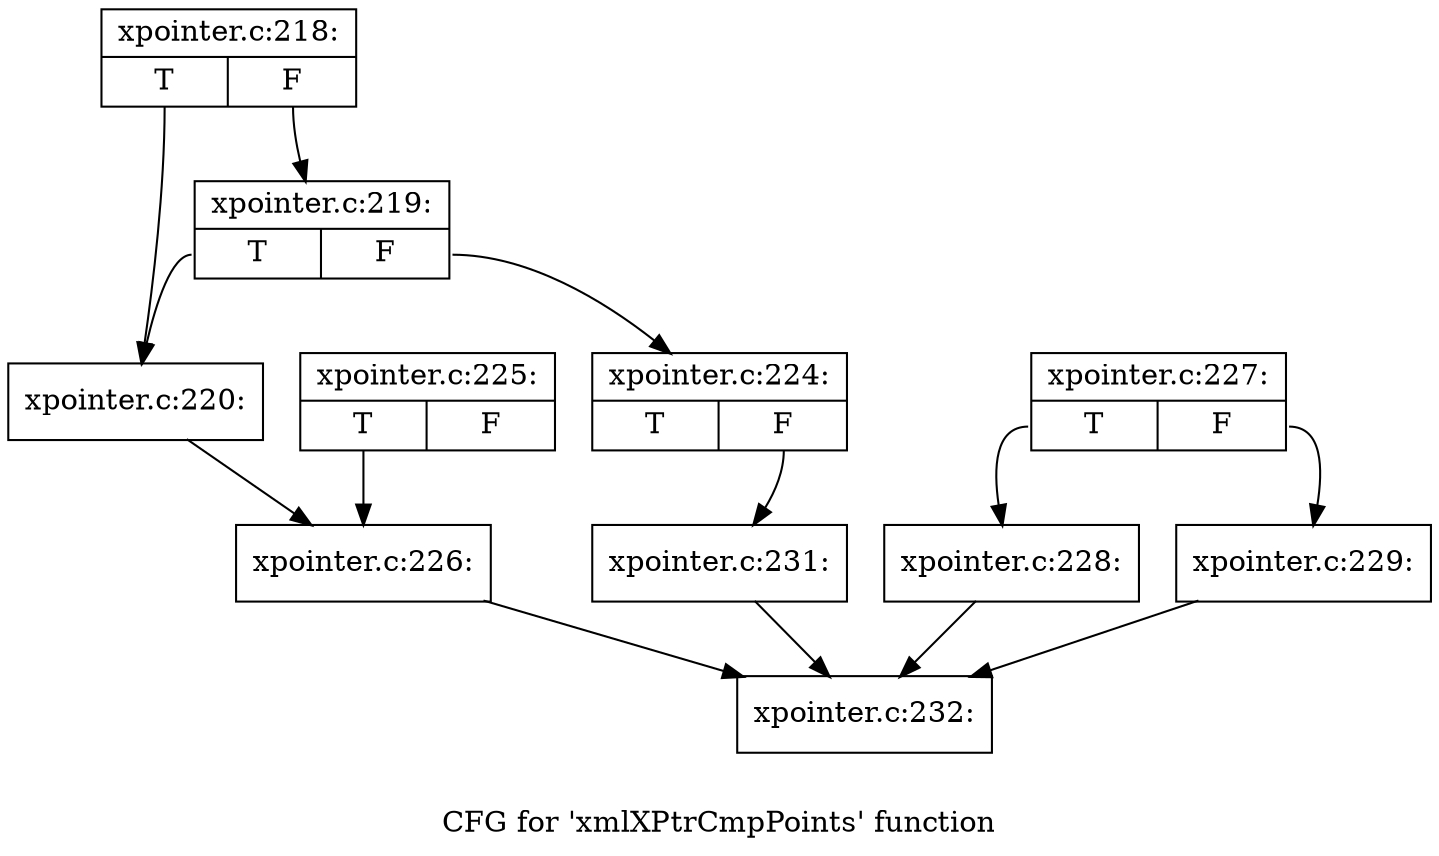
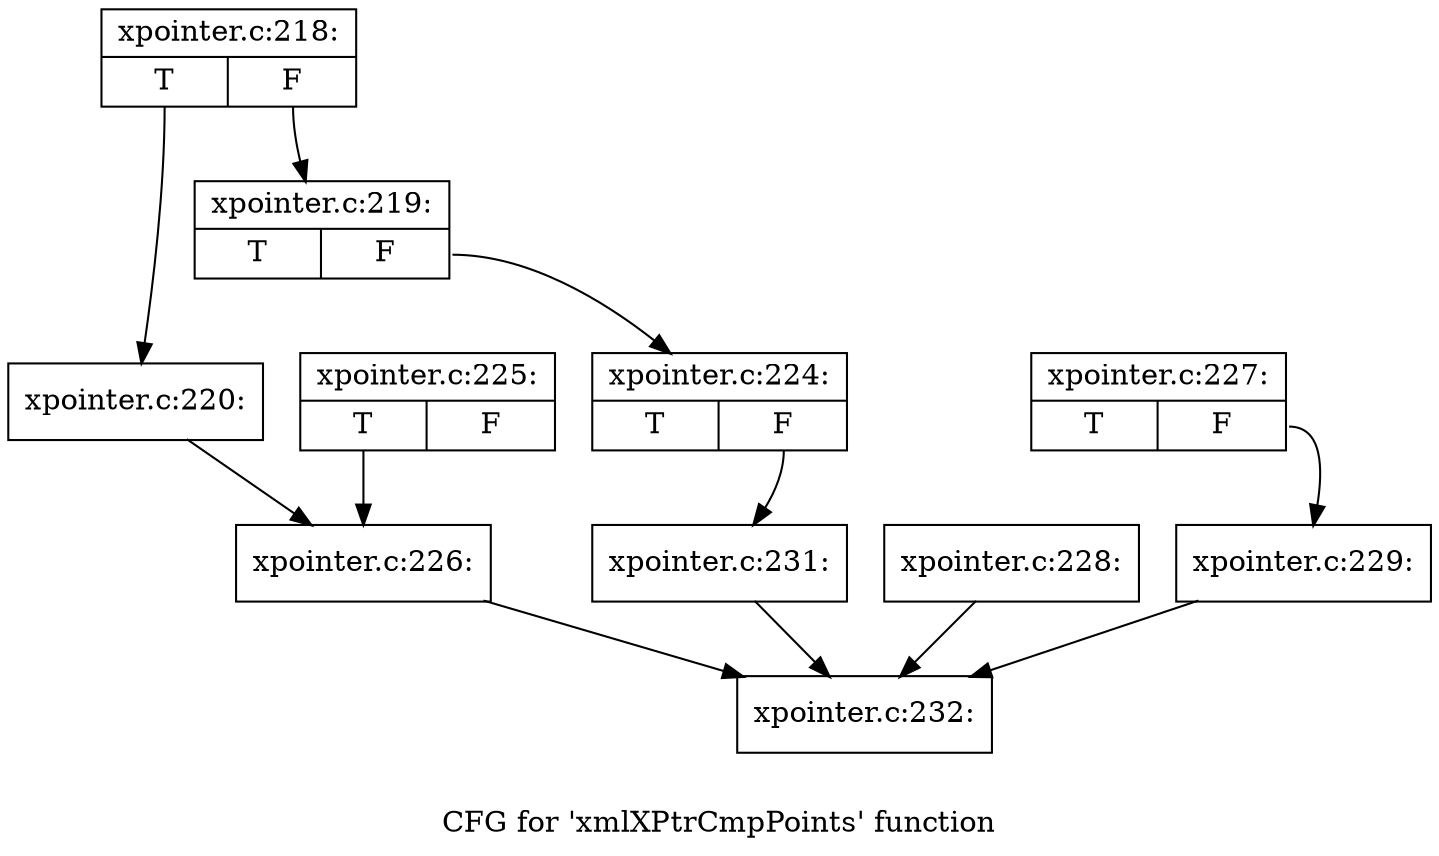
edge "xpointer.c:219:" -> "xpointer.c:220:": removed
edge "xpointer.c:227:" -> "xpointer.c:228:": removed
